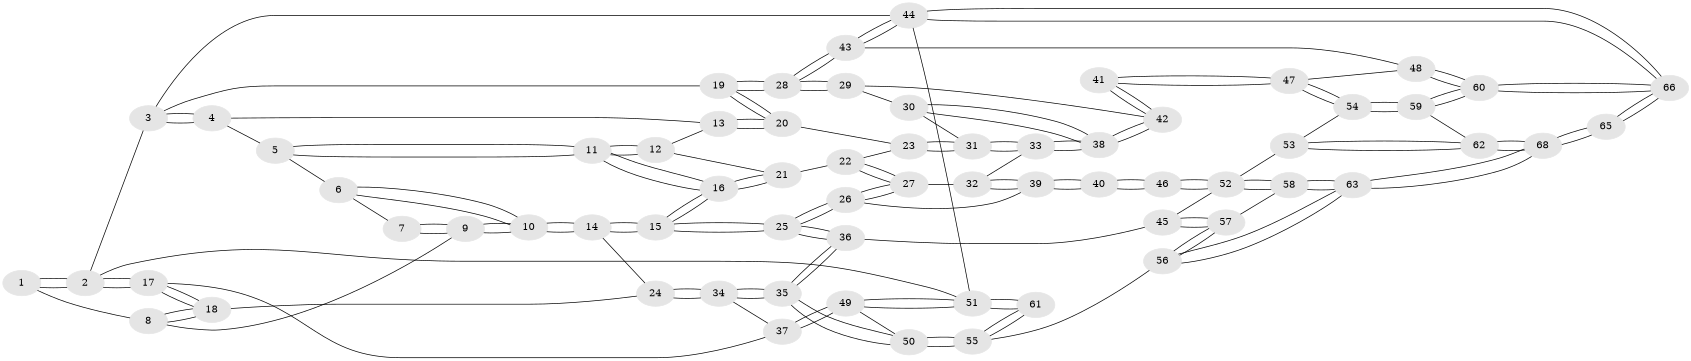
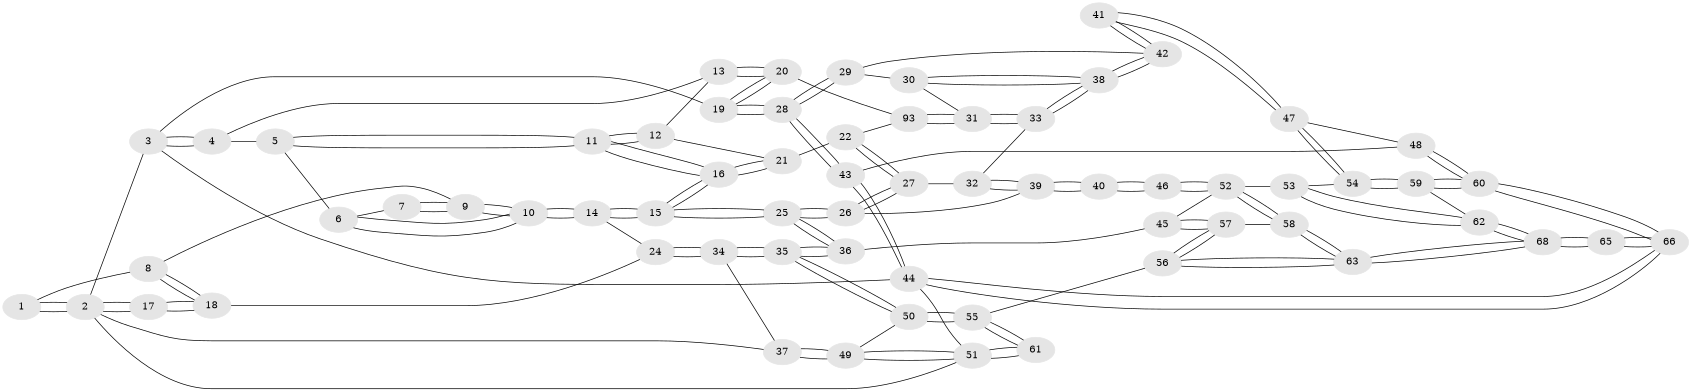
node "23": label "23" -> "93"
edge "17" -- "37": now "2" -- "37"
